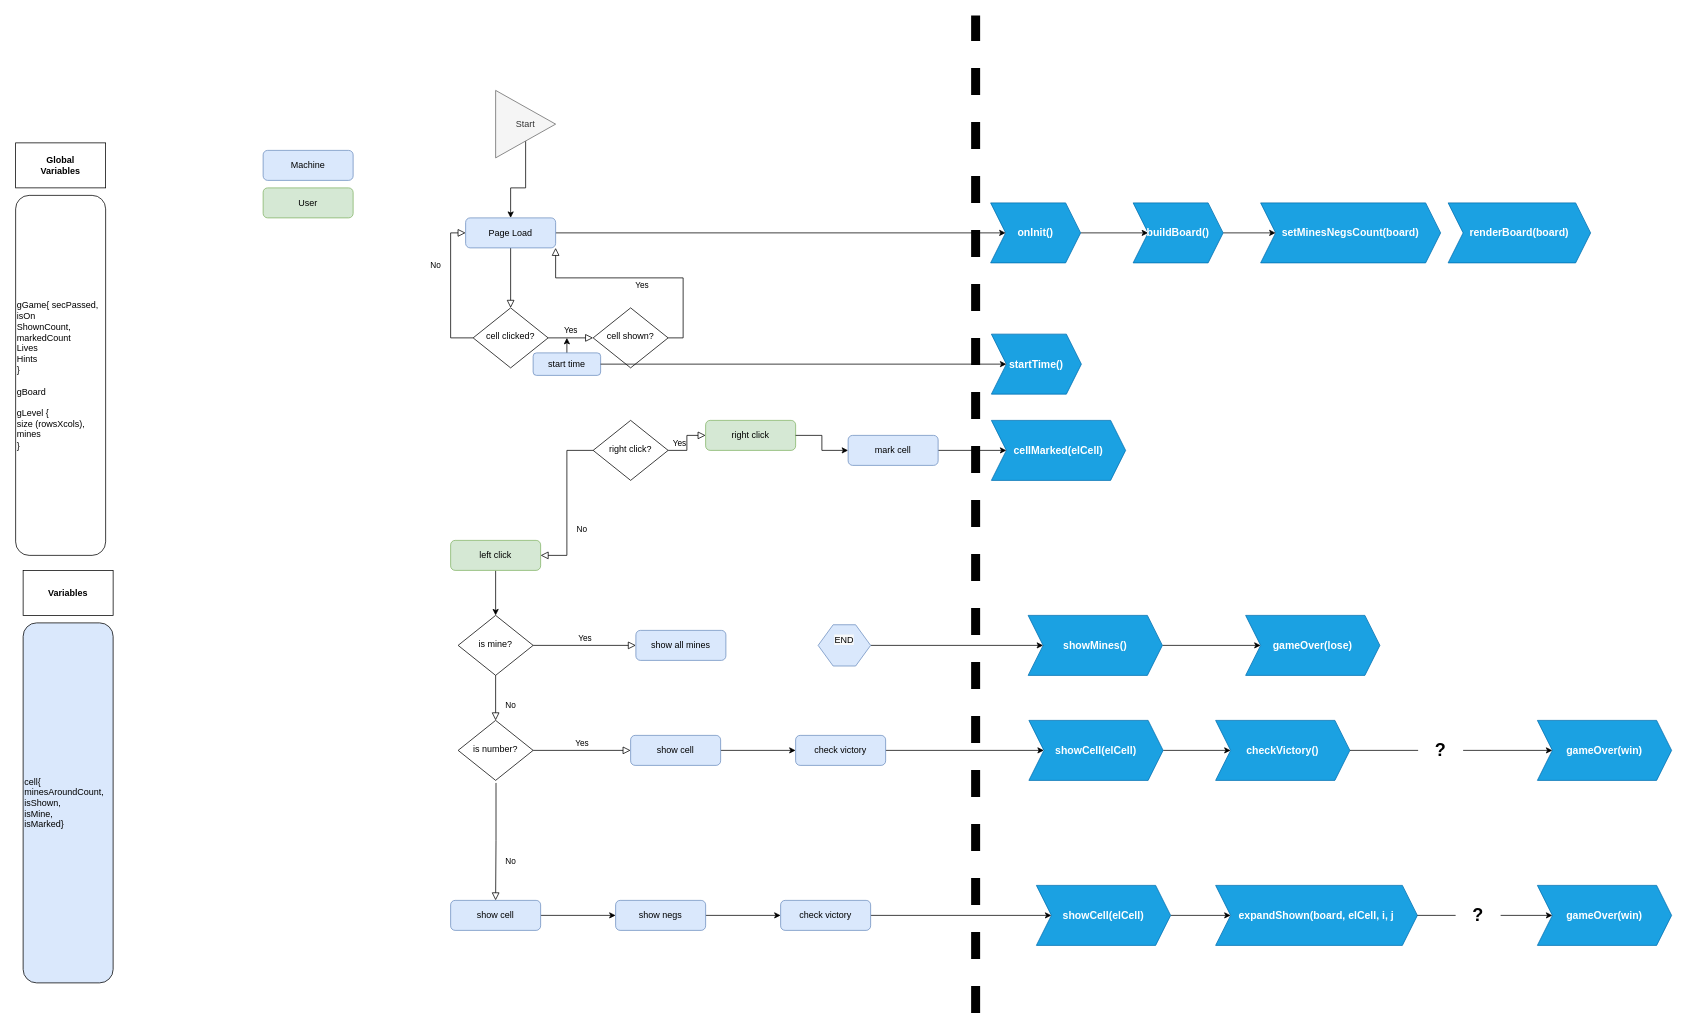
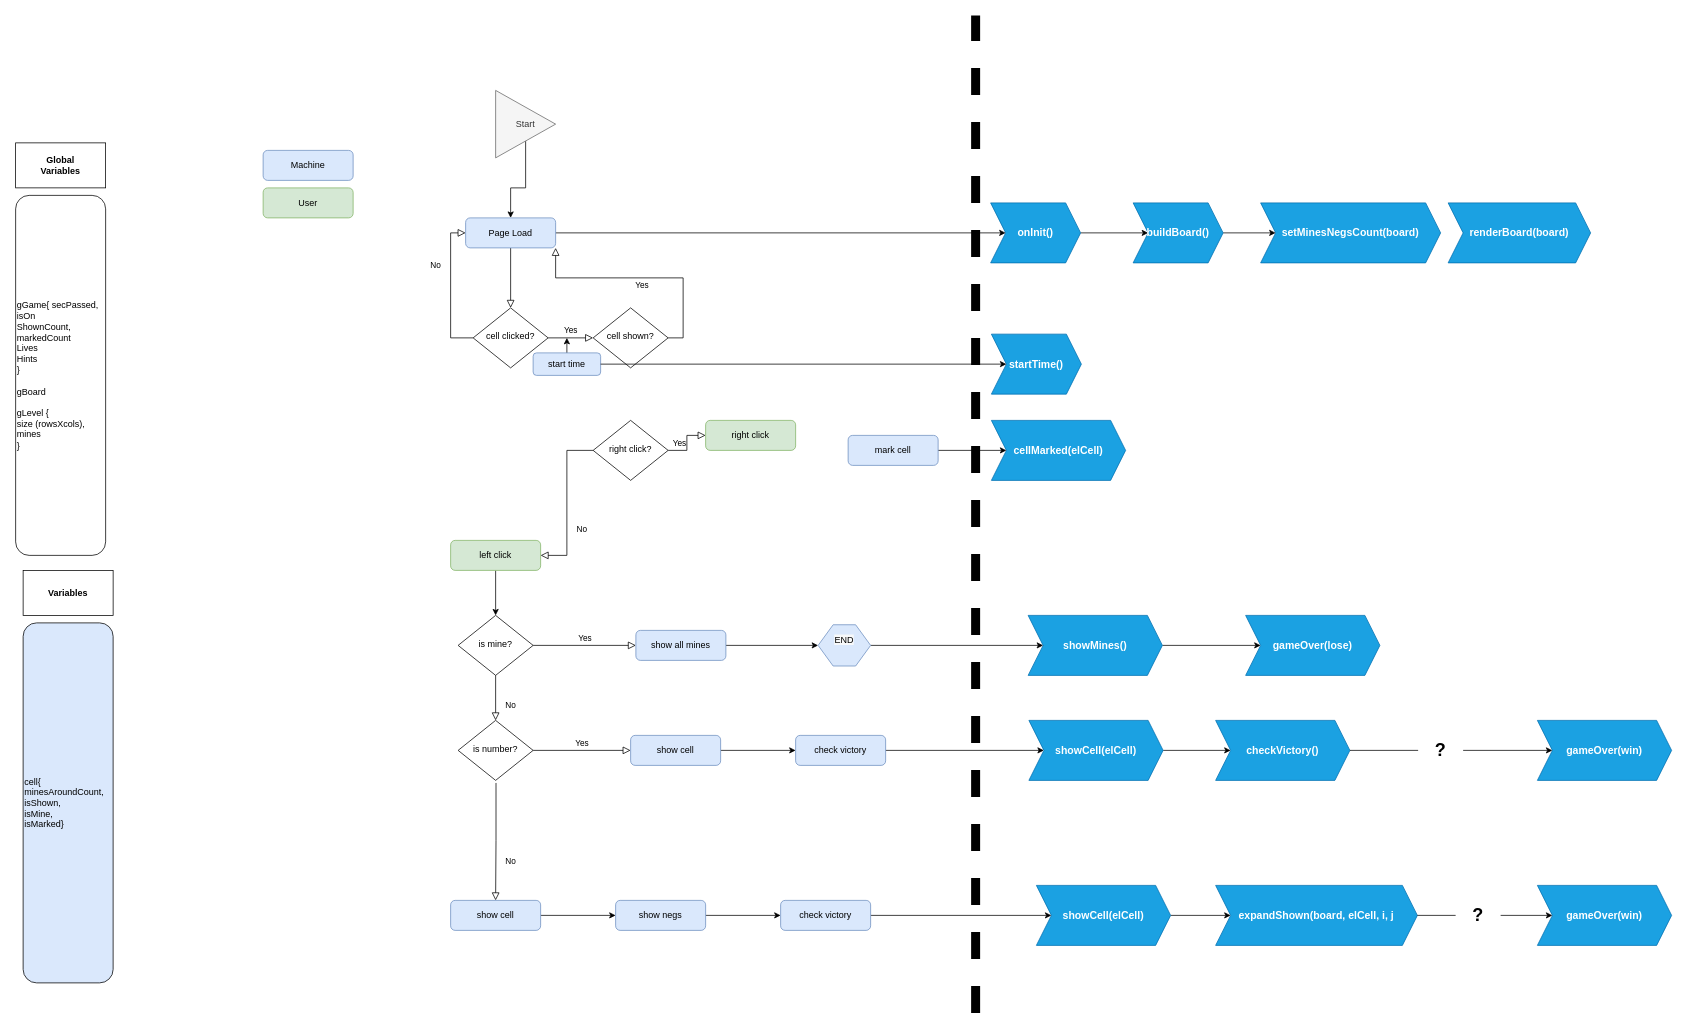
edge "right click" -> "mark cell": removed
edge "show all mines" -> "END": added
